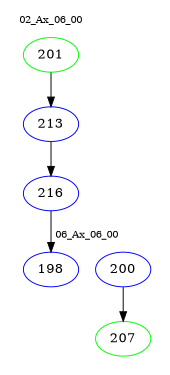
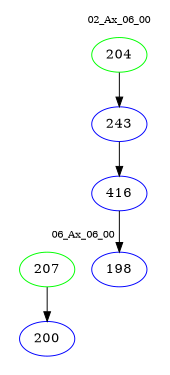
node "201": label "201" -> "204"
node "213": label "213" -> "243"
node "216": label "216" -> "416"
edge "200" -> "207": reversed
